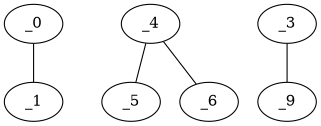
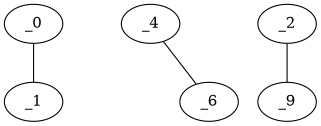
node "_3": label "_3" -> "_2"
node "_5": removed
